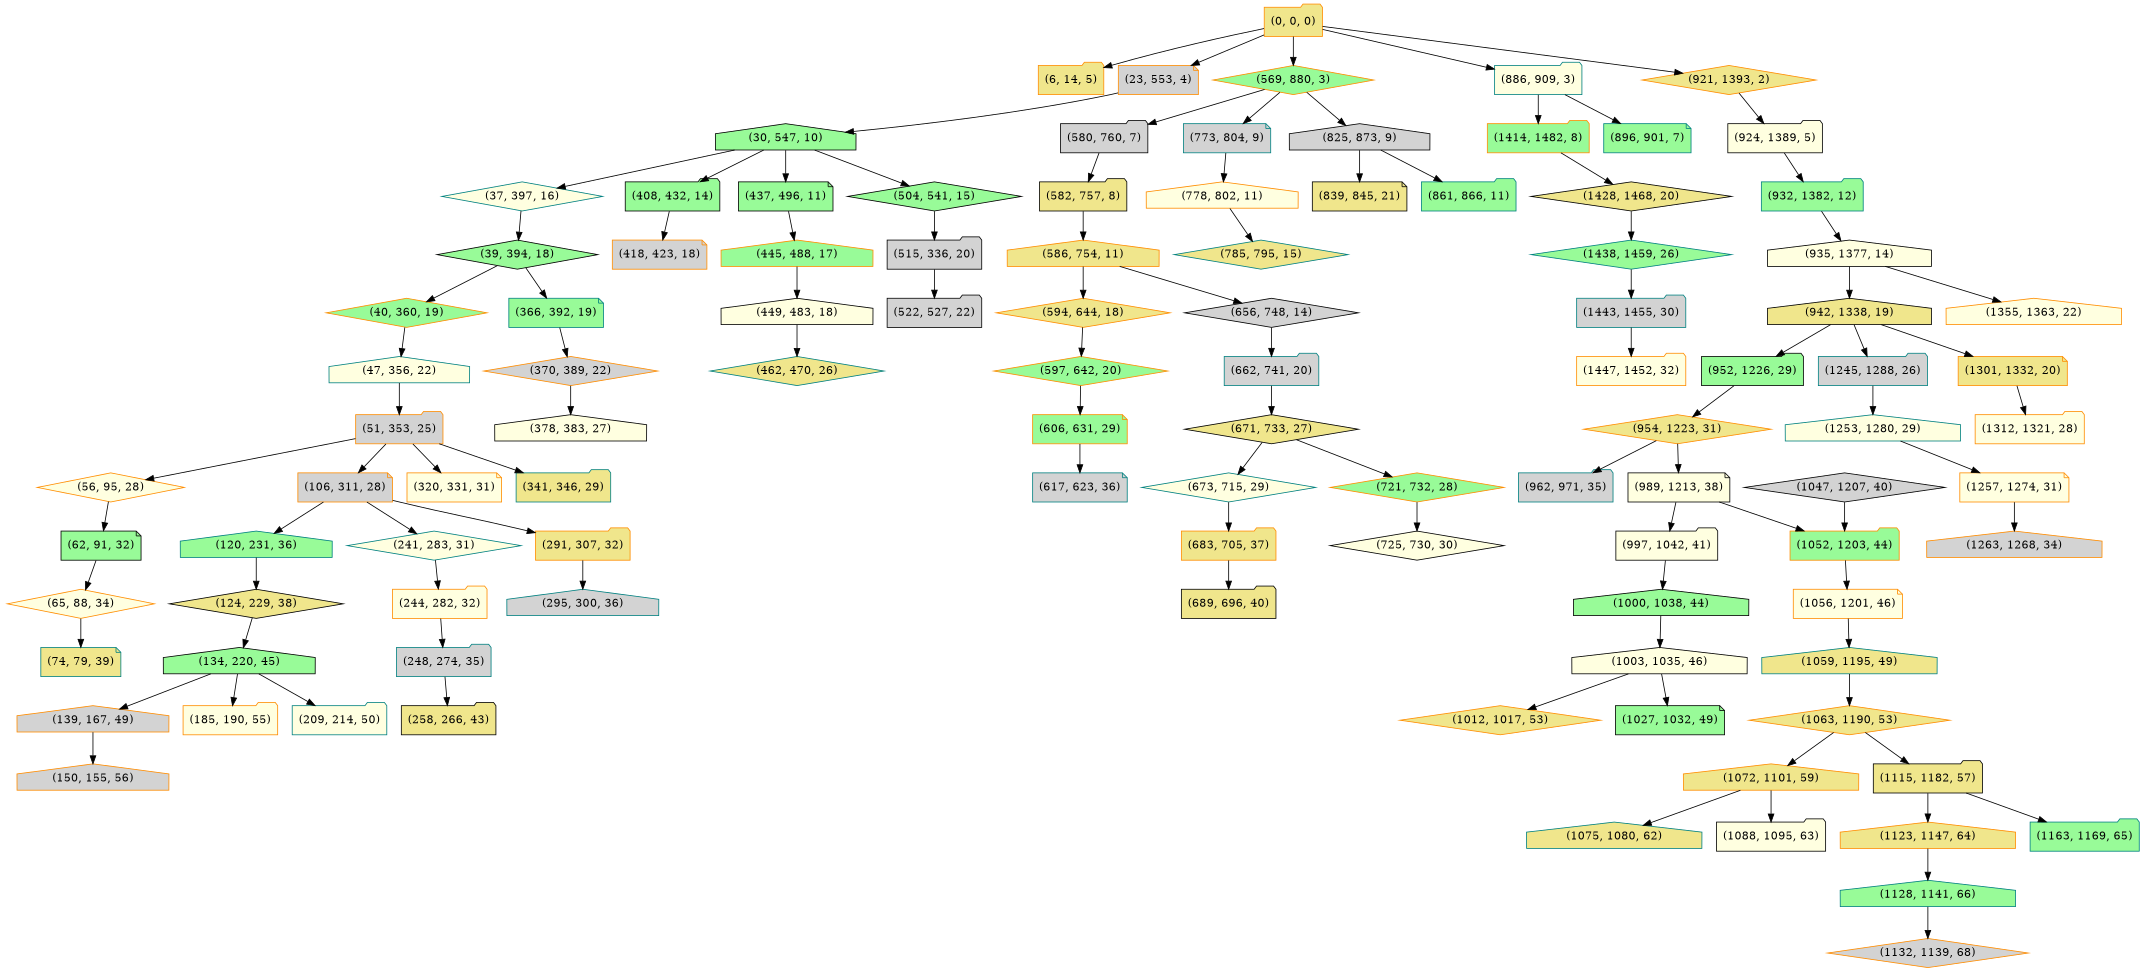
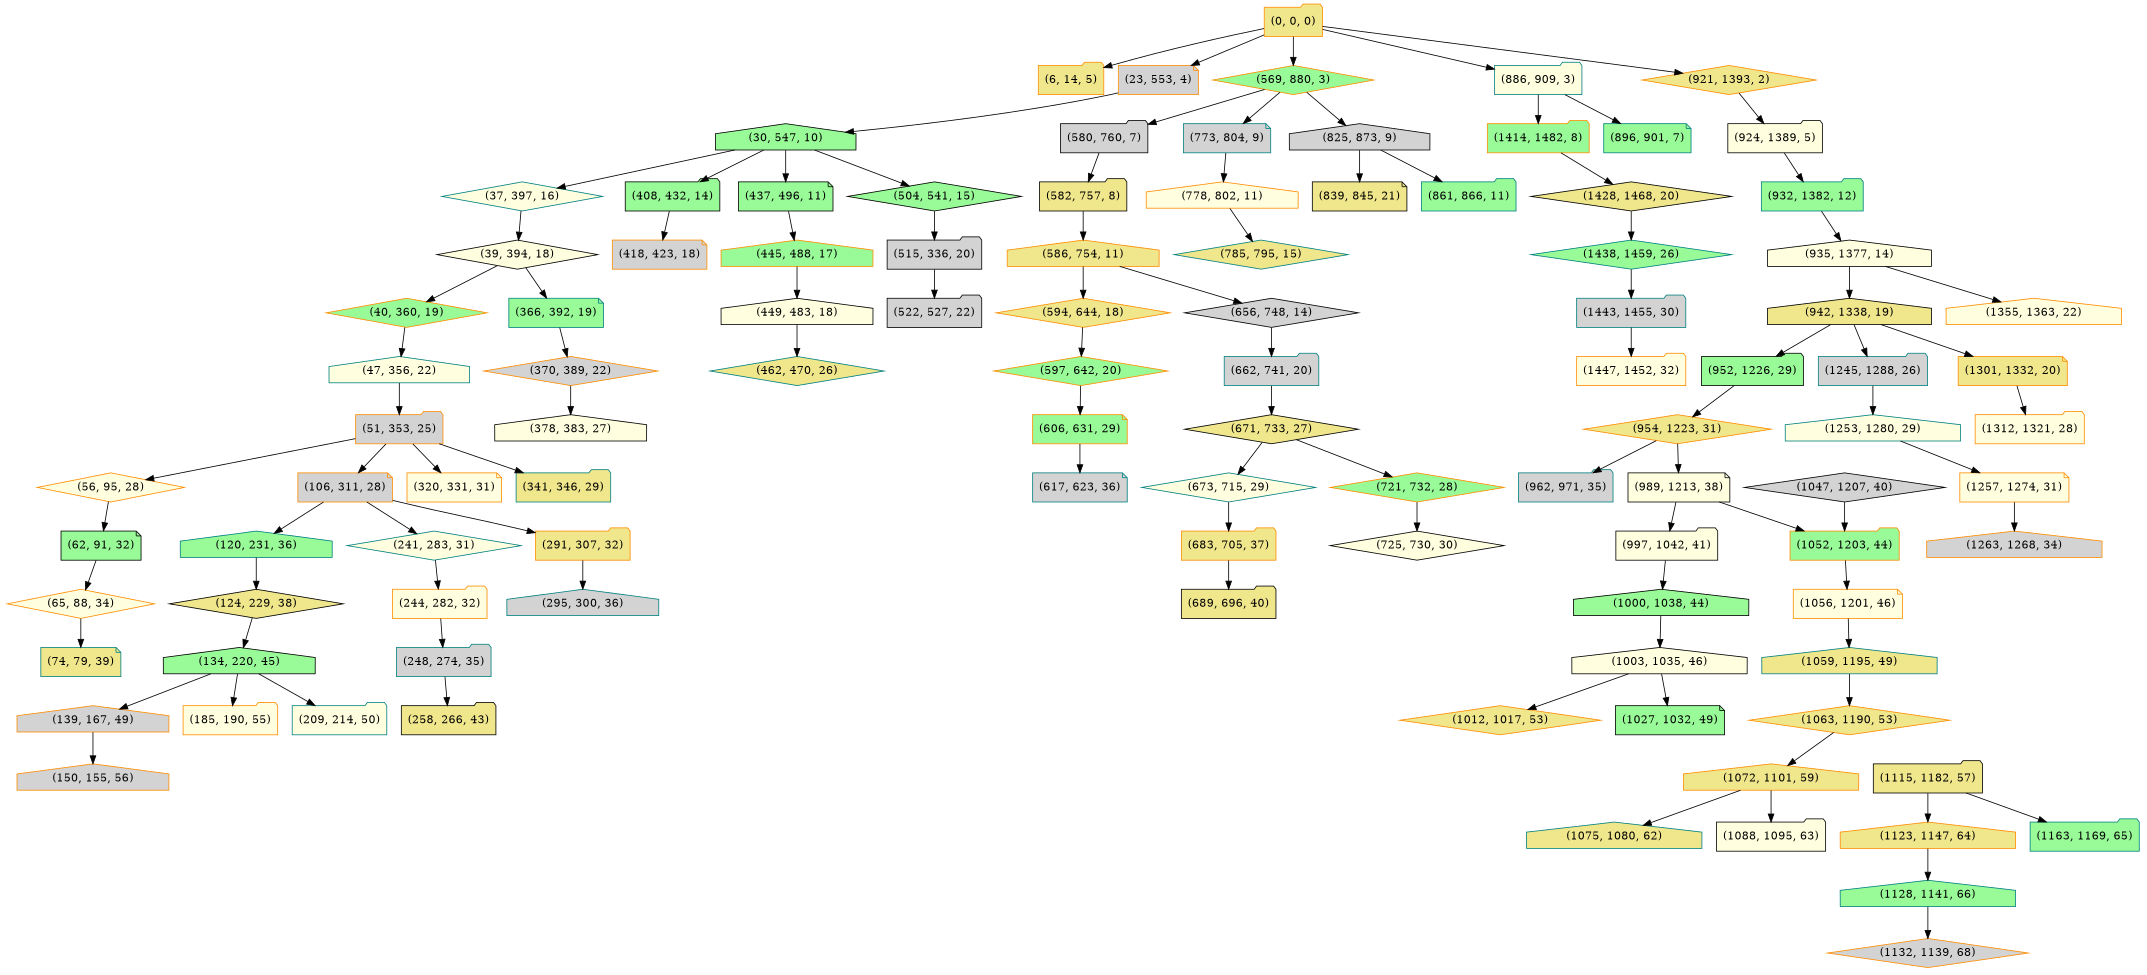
node "(39, 394, 18)": fillcolor palegreen -> lightyellow
edge "(1063, 1190, 53)" -> "(1115, 1182, 57)": removed
